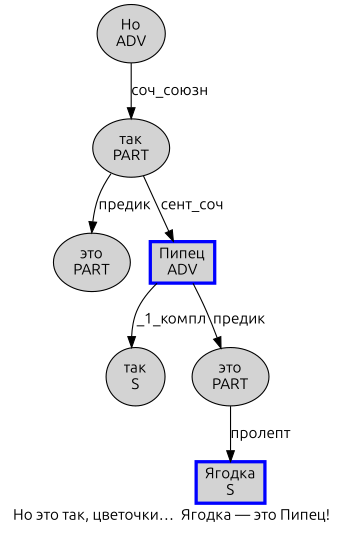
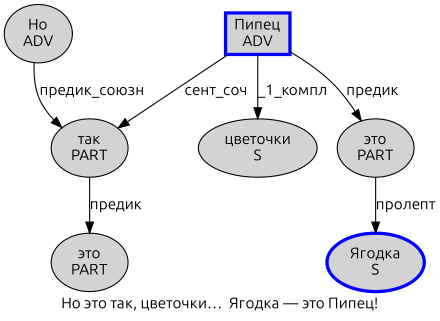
edge "Но ADV" -> "так PART": label "соч_союзн" -> "предик_союзн"
edge "так PART" -> "Пипец ADV": reversed
node "так S": label "так S" -> "цветочки S"
node "Ягодка S": shape box -> ellipse
